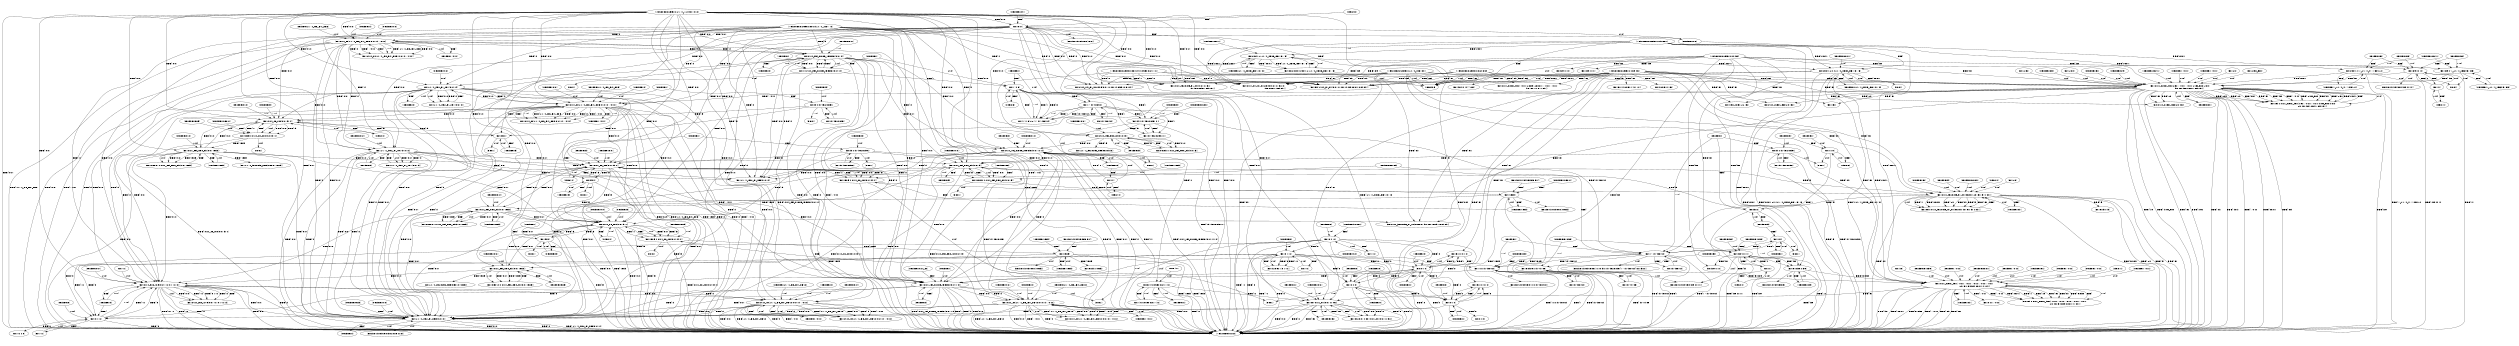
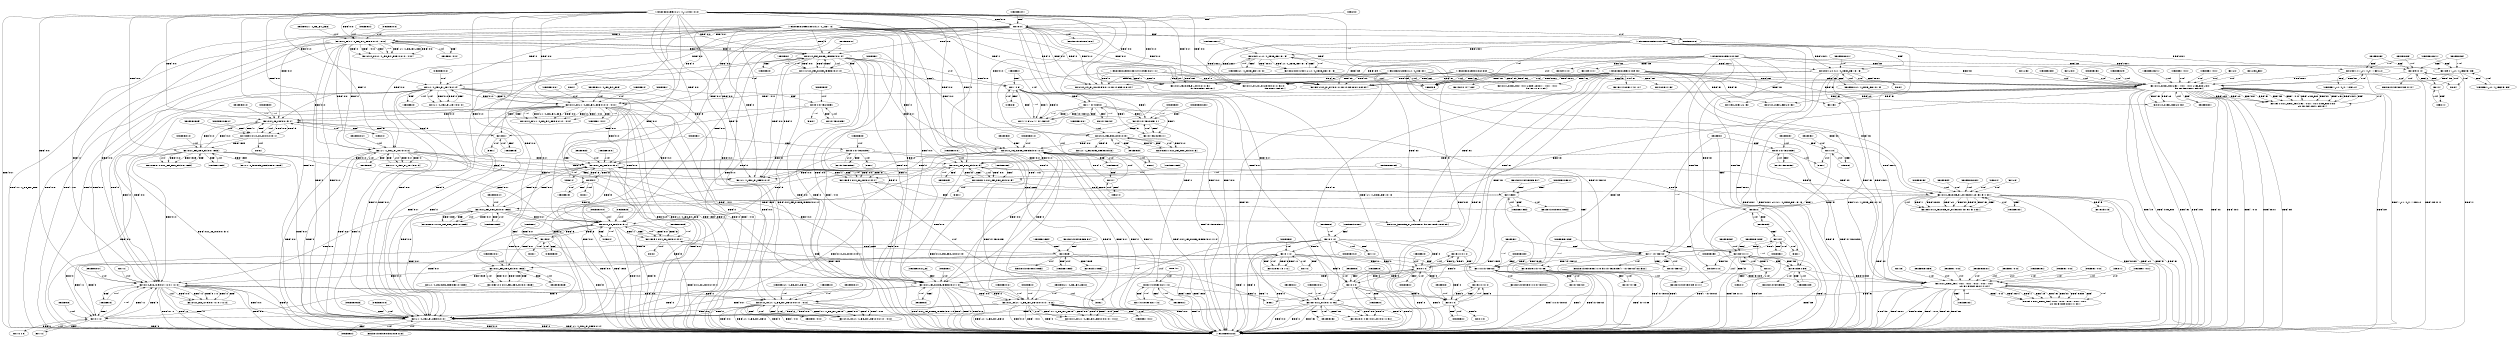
edge "(Call,!pval)" -> "(Call,asn1_get_choice_selector(pval, it))": added, label "DDG: pval"
edge "(MethodParameterIn,int aclass)" -> "1000135": label "CFG: " -> "AST: "
edge "(MethodParameterIn,long len)" -> "(Call,len = tmplen - (p - *in))": label "DDG: len" -> "NULL: len"
edge "(MethodParameterIn,int tag)" -> "(MethodReturn,int)": label "TFLG: tag" -> "DDG: tag"
node "(Call,p == NULL)": removed
edge "(Call,ptmpval = cf->asn1_d2i(pval, in, len))" -> "(Call,cf->asn1_d2i(pval, in, len))": removed, label "CFG:"
